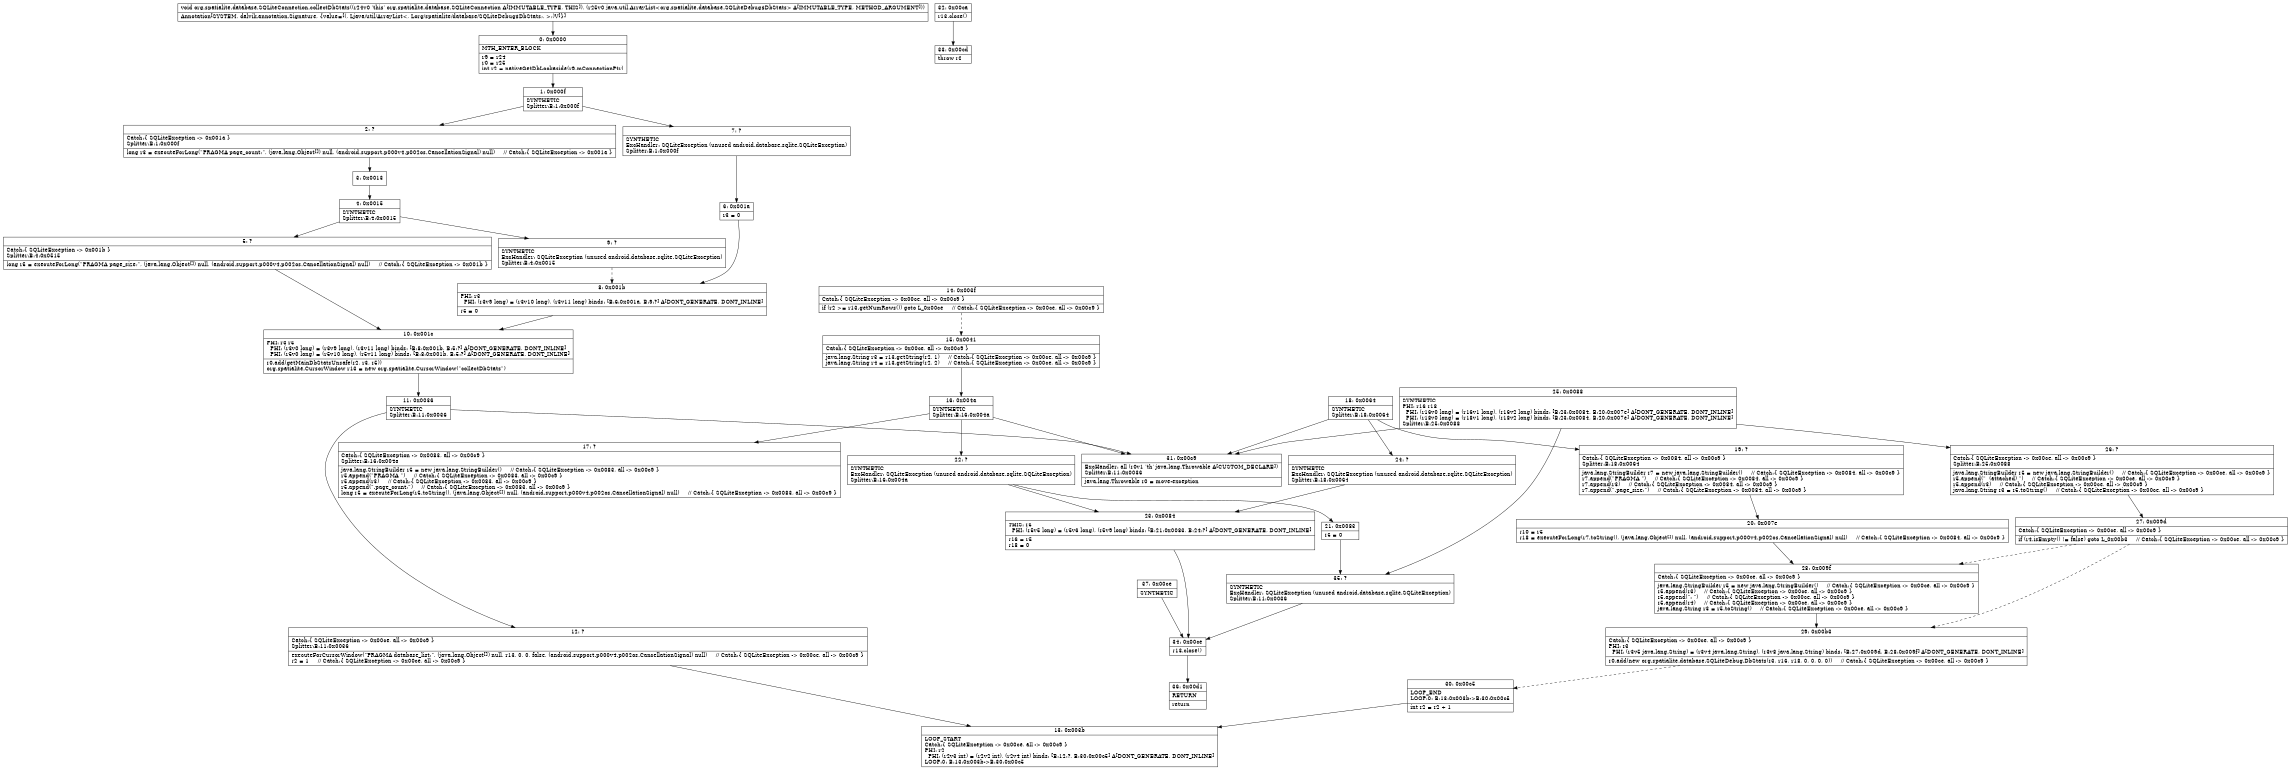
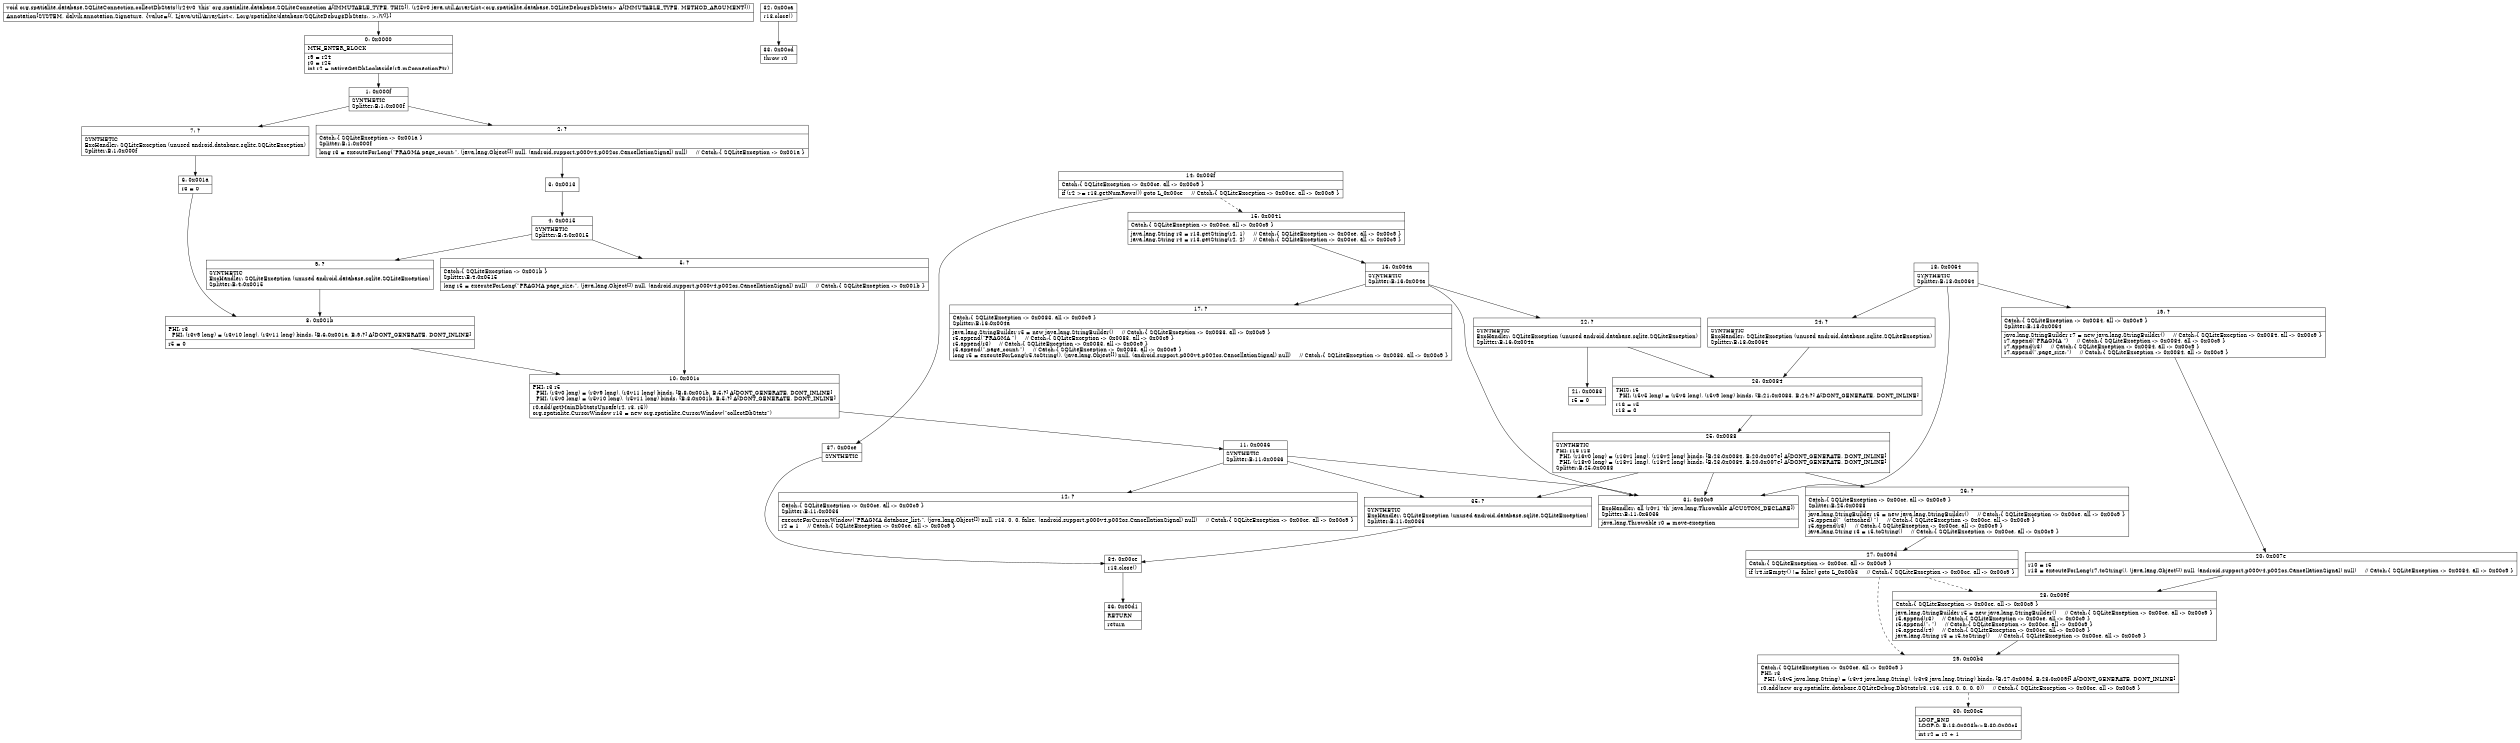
edge "9: ?" -> "8: 0x001b": style dashed -> solid
edge "14: 0x003f" -> "37: 0x00ce": added
node "31: 0x00c9": text "Splitter:B:11:0x0036" -> "Splitter:B:11:0x6036"
edge "21: 0x0083" -> "35: ?": now "11: 0x0036" -> "35: ?"
edge "23: 0x0084" -> "34: 0x00ce": now "23: 0x0084" -> "25: 0x0088"
node "13: 0x003b": removed
